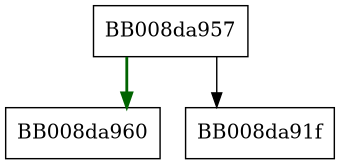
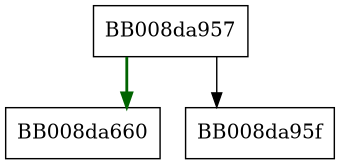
node "BB008da960": label "BB008da960" -> "BB008da660"
node "BB008da91f": label "BB008da91f" -> "BB008da95f"
